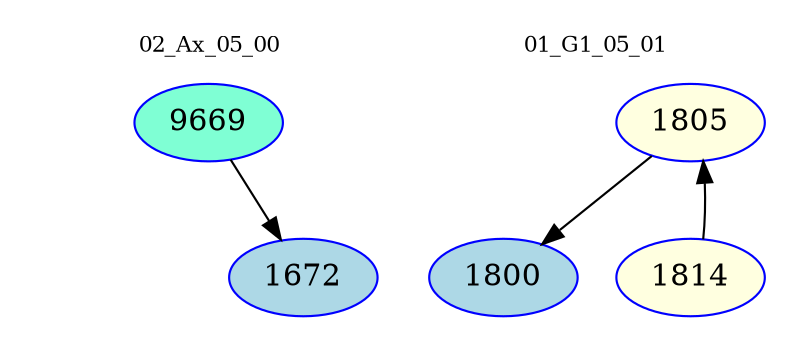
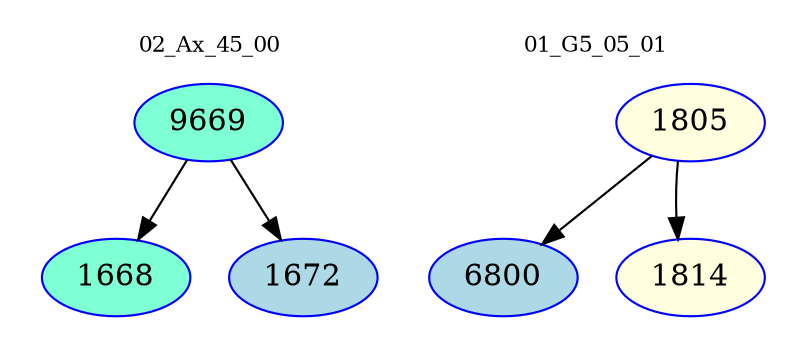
cluster "02_Ax_05_00": label "02_Ax_05_00" -> "02_Ax_45_00"
cluster "01_G1_05_01": label "01_G1_05_01" -> "01_G5_05_01"
edge "1814" -> "1805": reversed
node "1668": added
node "1800": label "1800" -> "6800"
